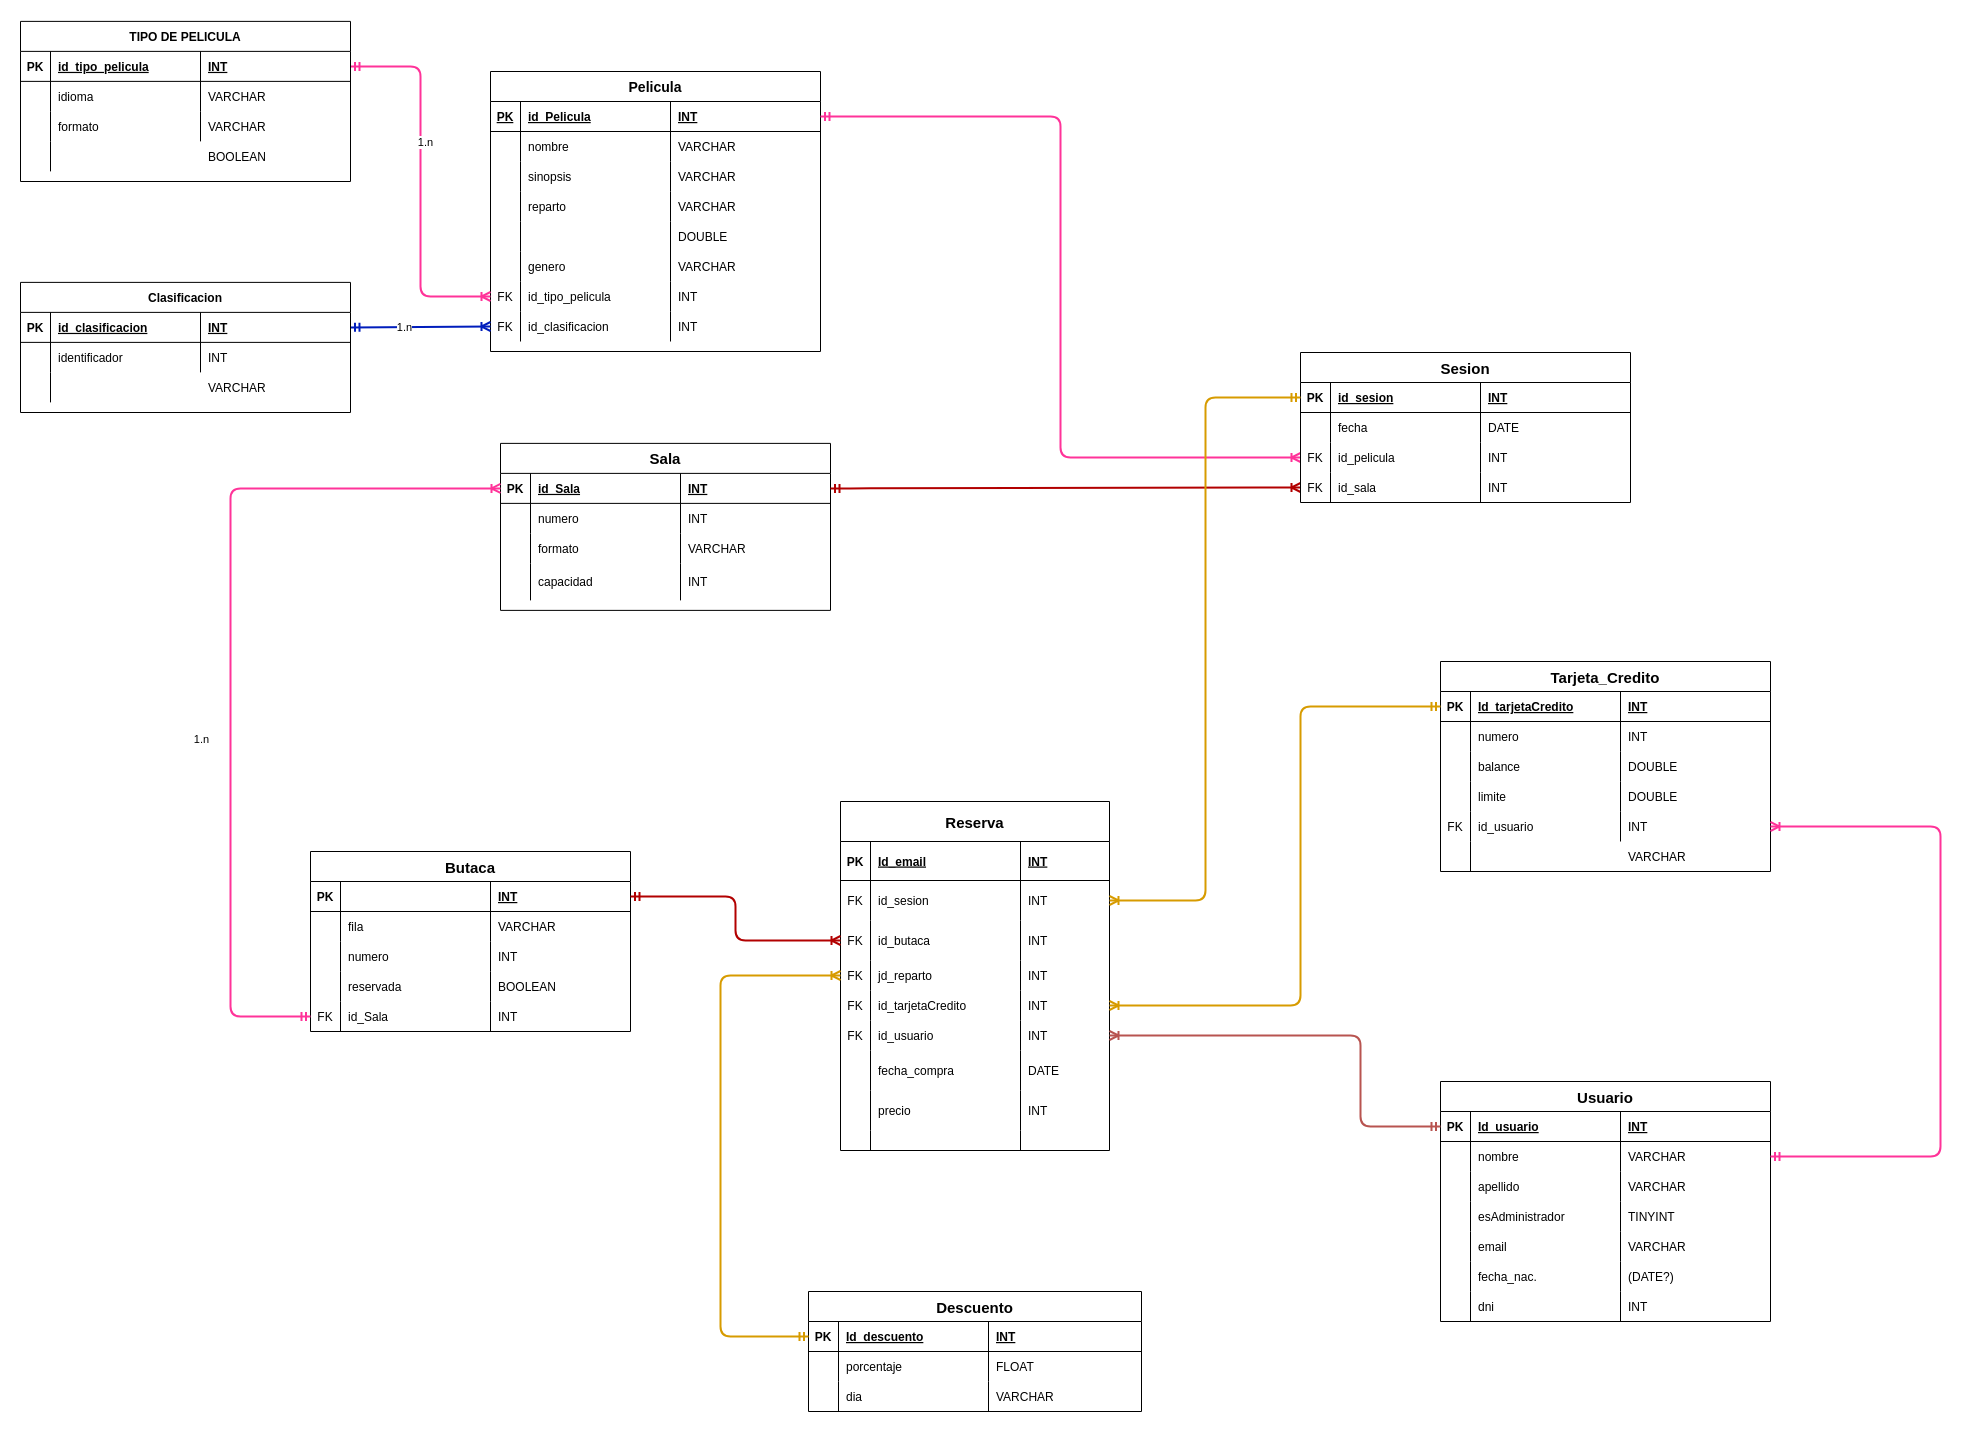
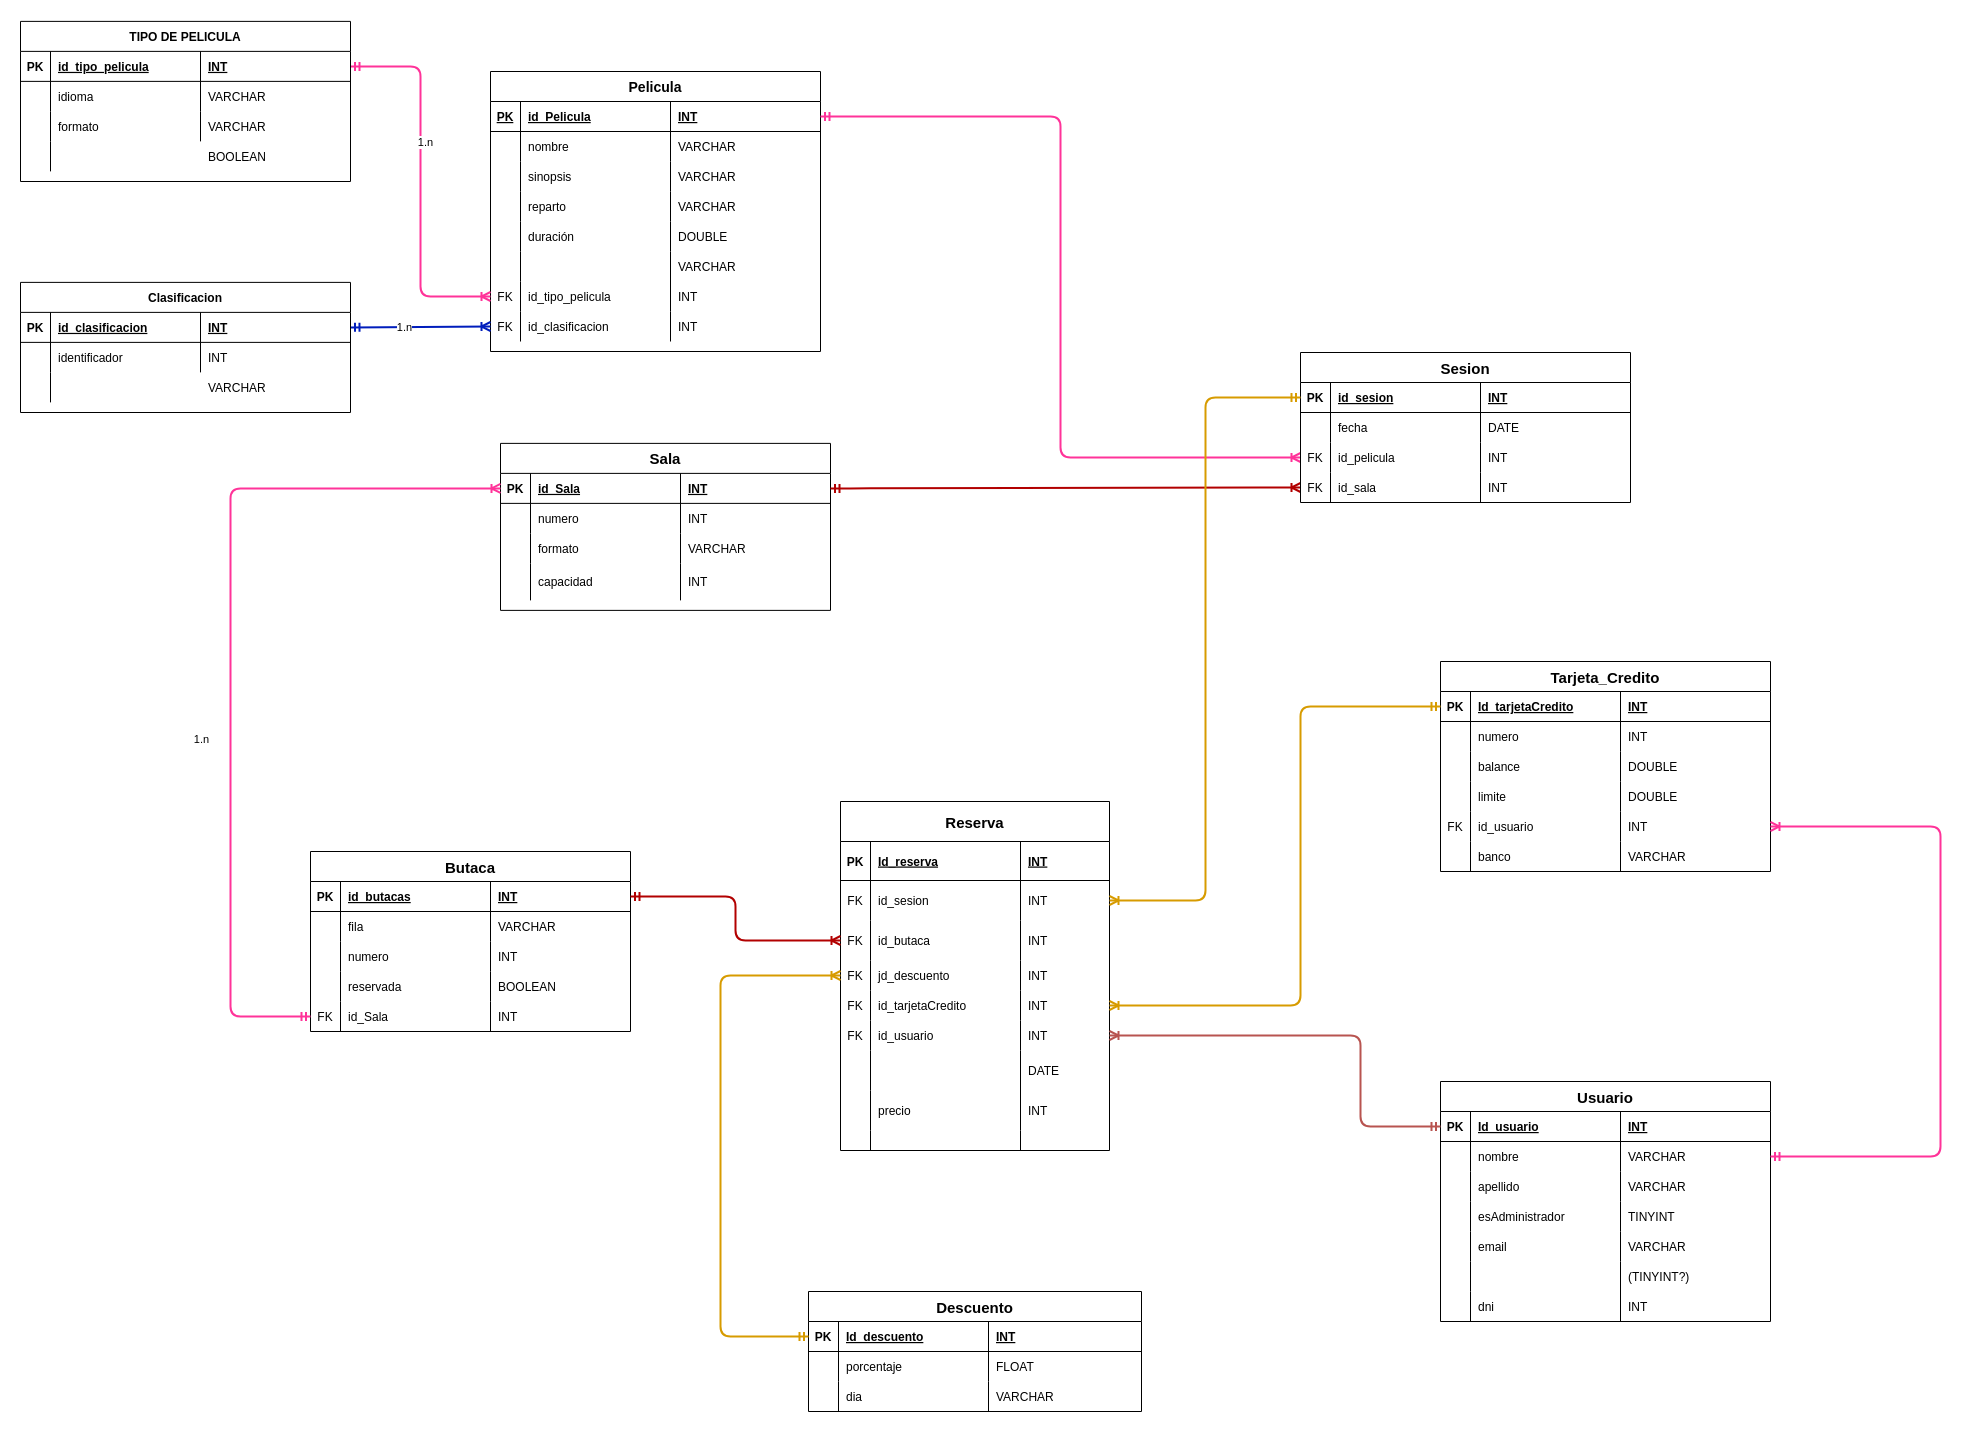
node "duración": added
node "genero": removed
node "banco": added
node "Id_email": label "Id_email" -> "Id_reserva"
node "id_butacas": added
node "jd_reparto": label "jd_reparto" -> "jd_descuento"
node "fecha_compra": removed
node "fecha_nac.": removed
node "(DATE?)": label "(DATE?)" -> "(TINYINT?)"
